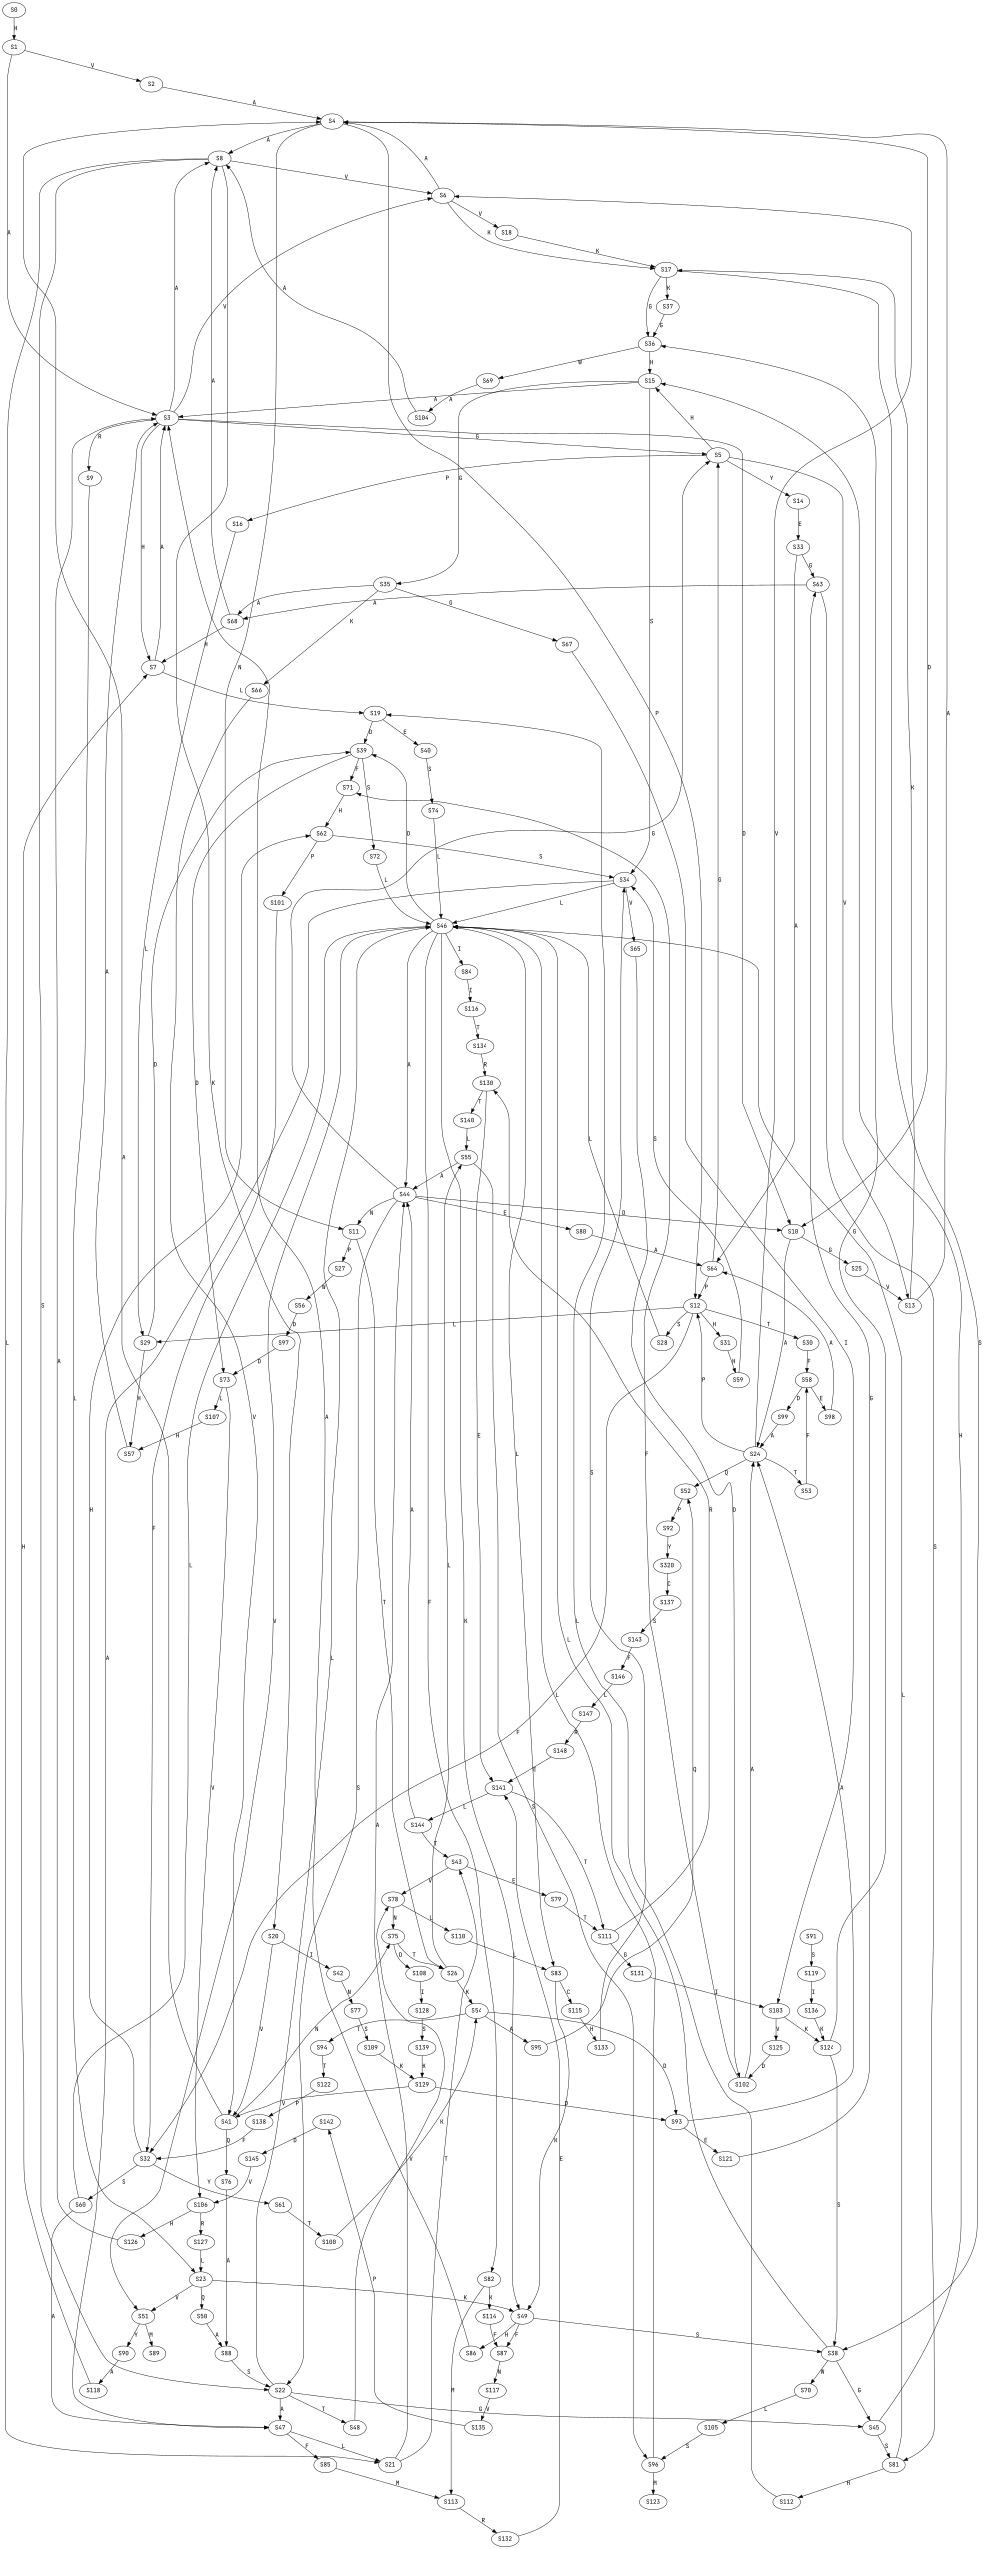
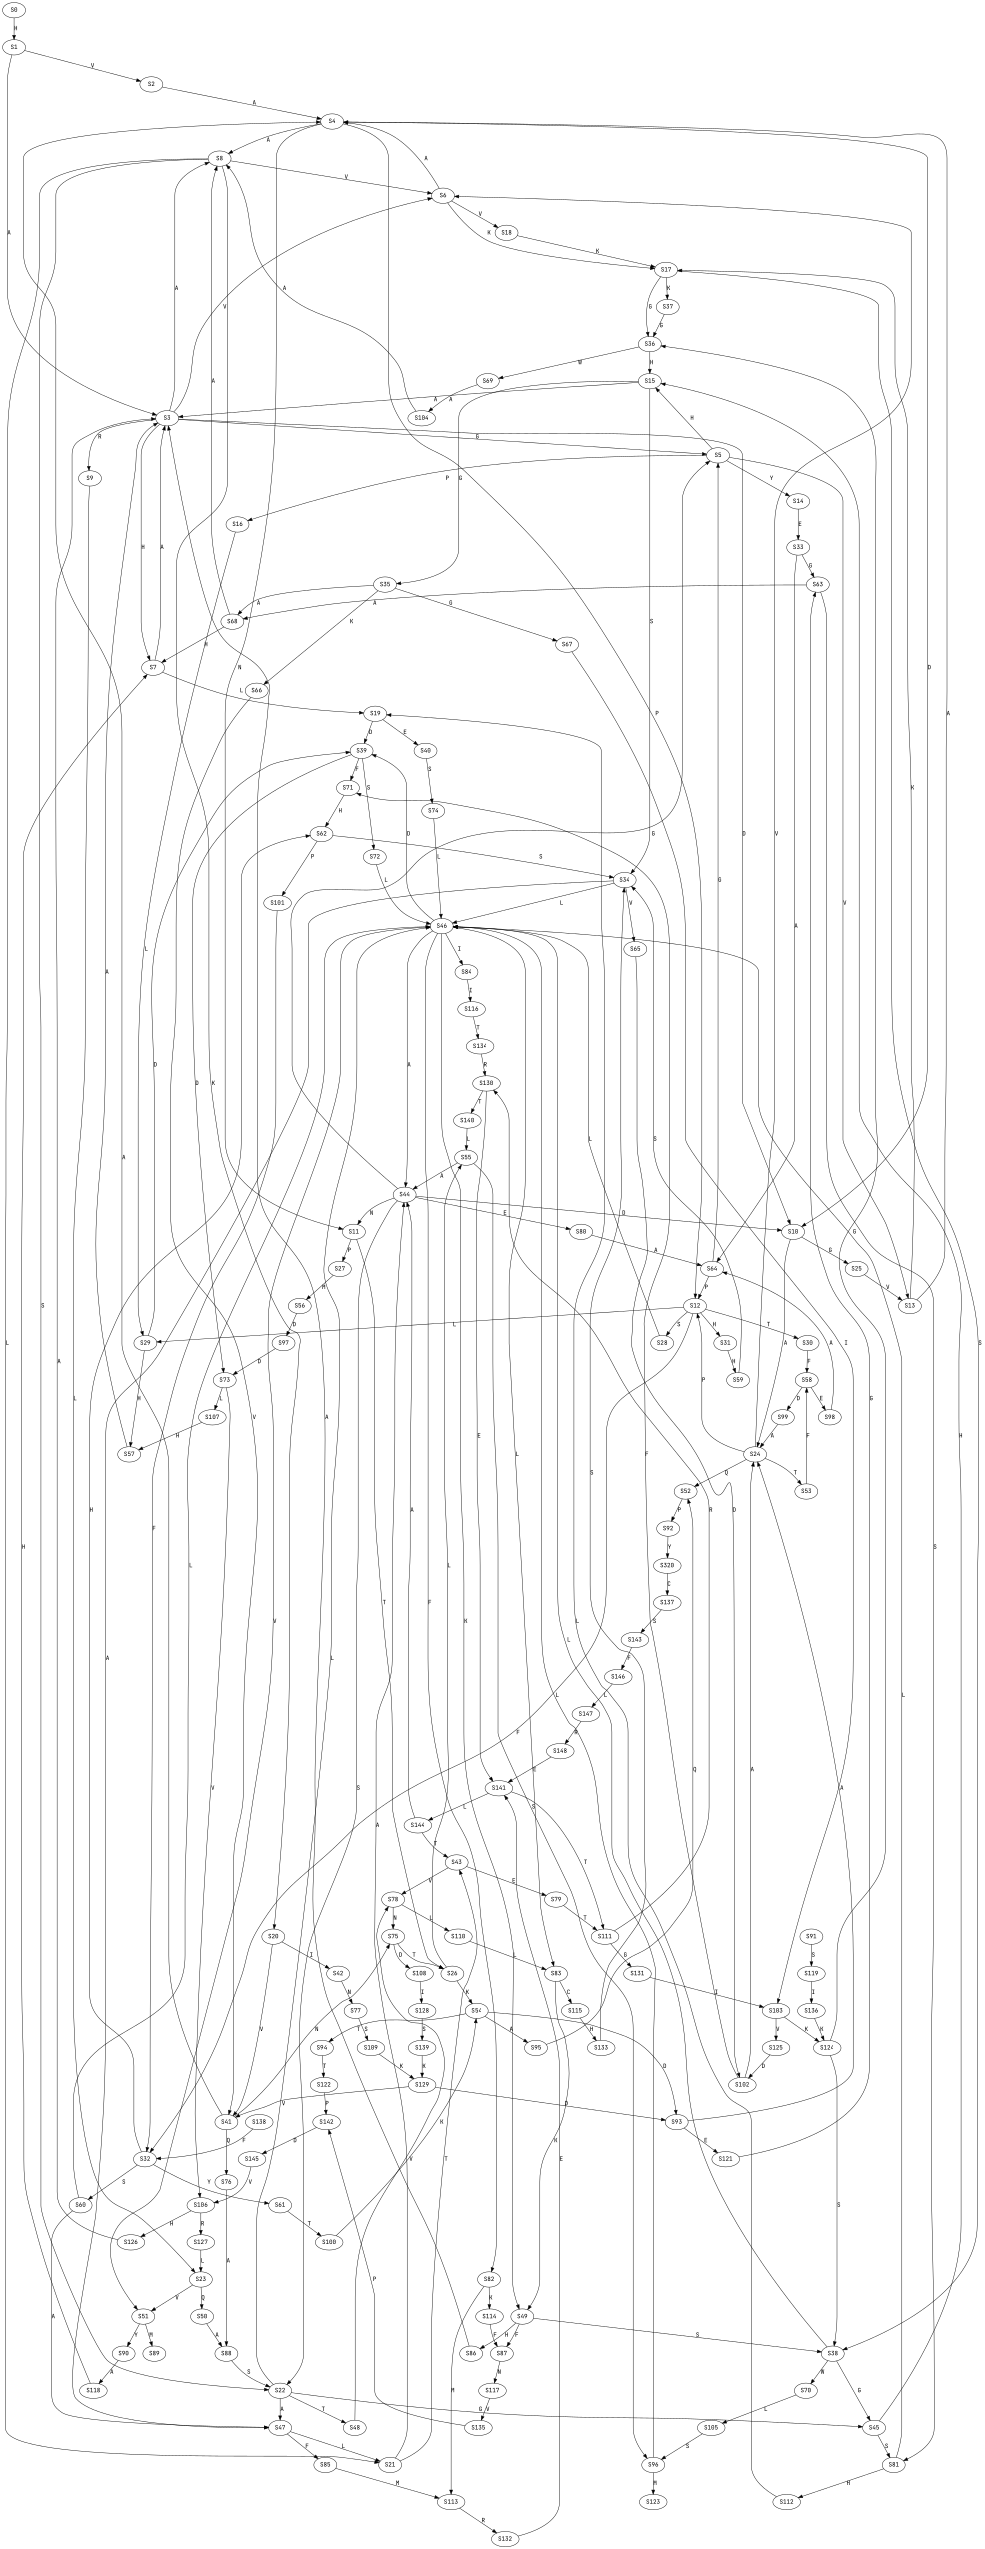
edge "S27" -> "S56": label "W" -> "M"
edge "S122" -> "S138": now "S122" -> "S142"
edge "S23" -> "S49": removed, label "K"
